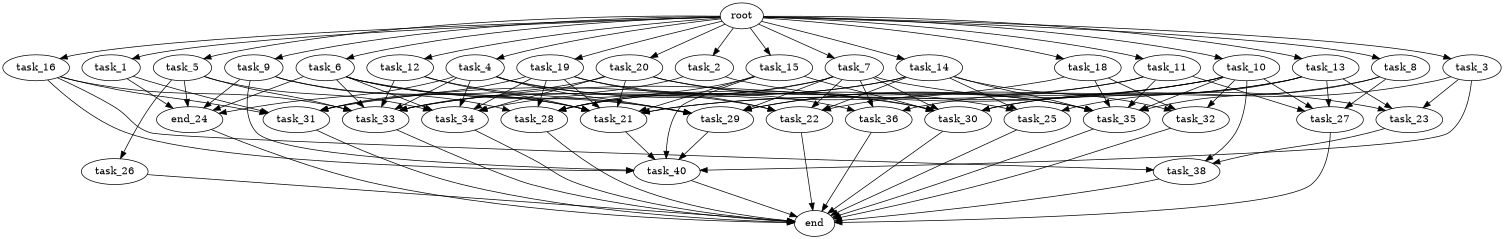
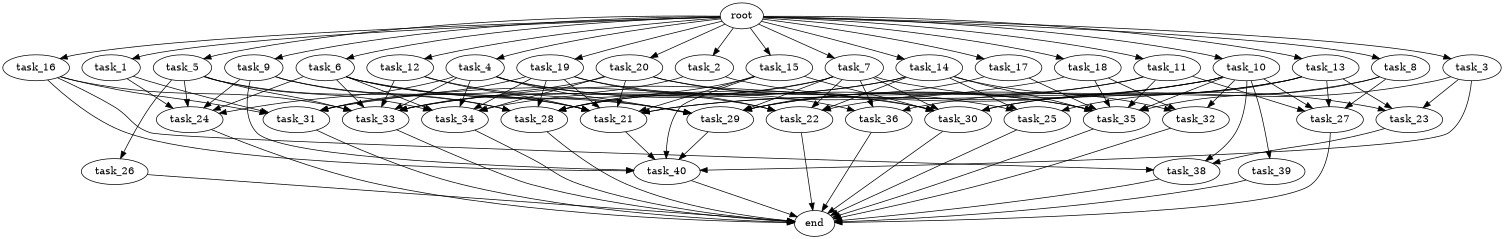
node "task_17": added
edge "task_5" -> "task_28": added
node "end_24": label "end_24" -> "task_24"
node "task_39": added
